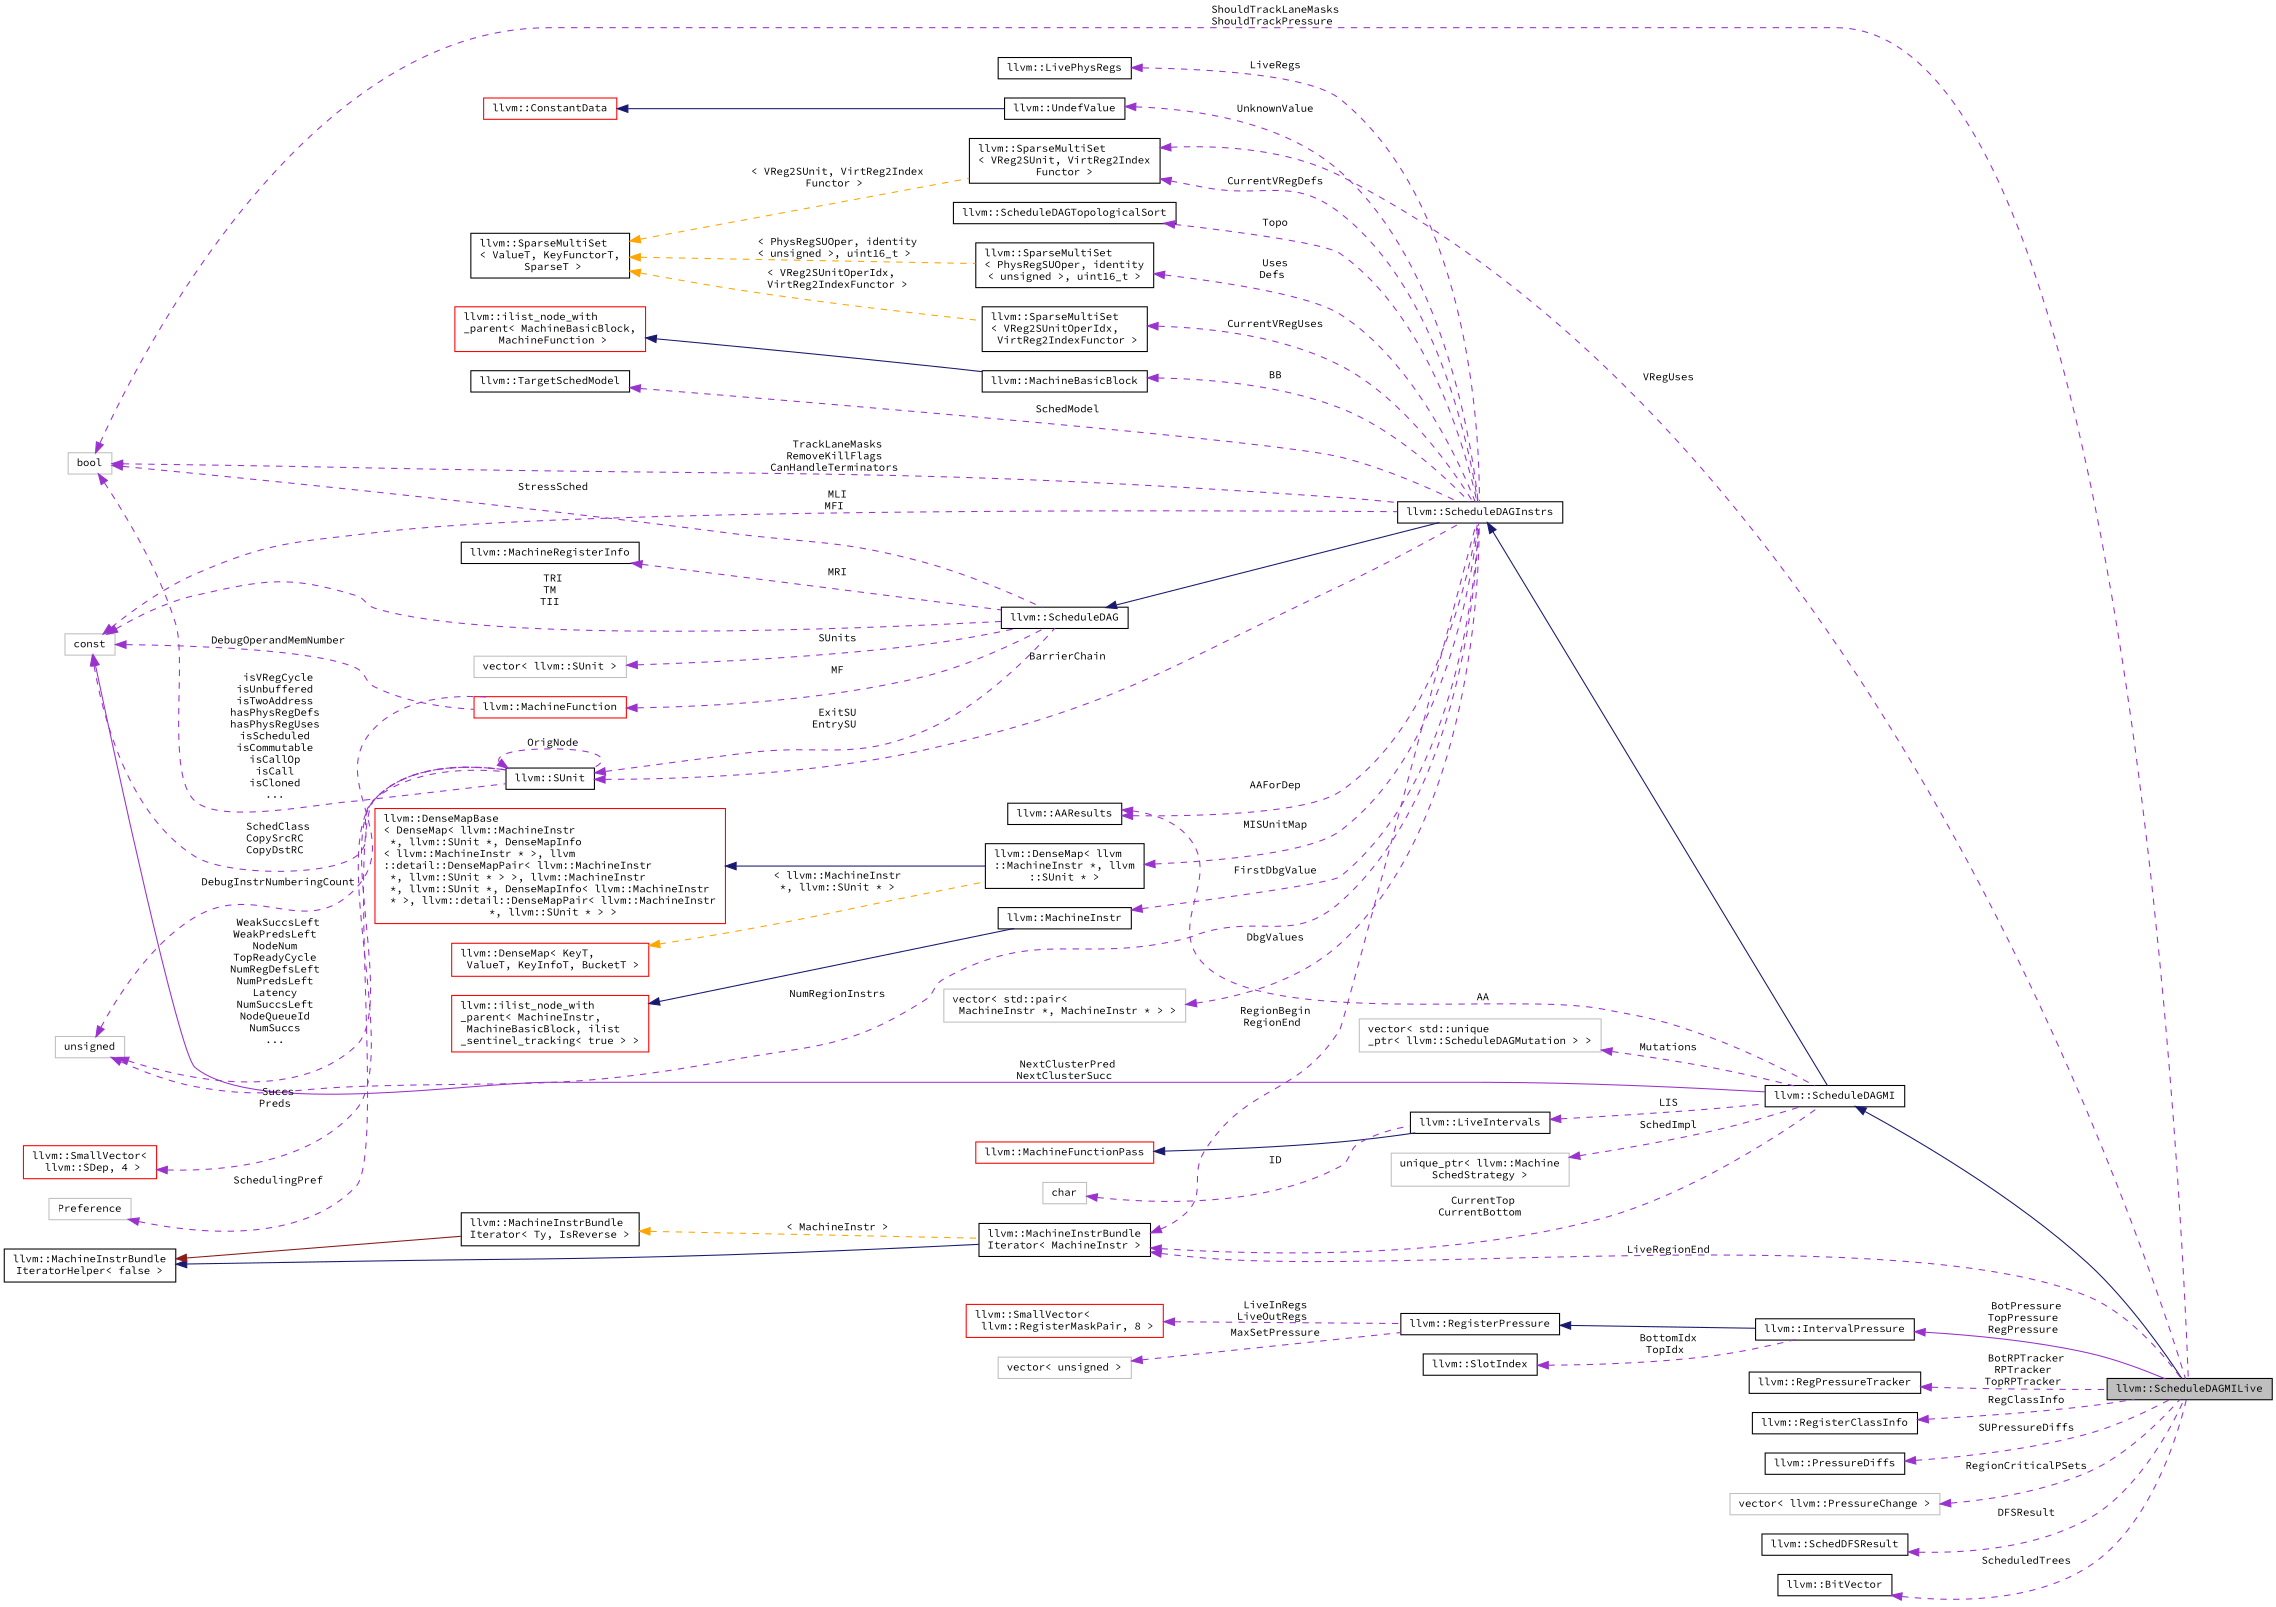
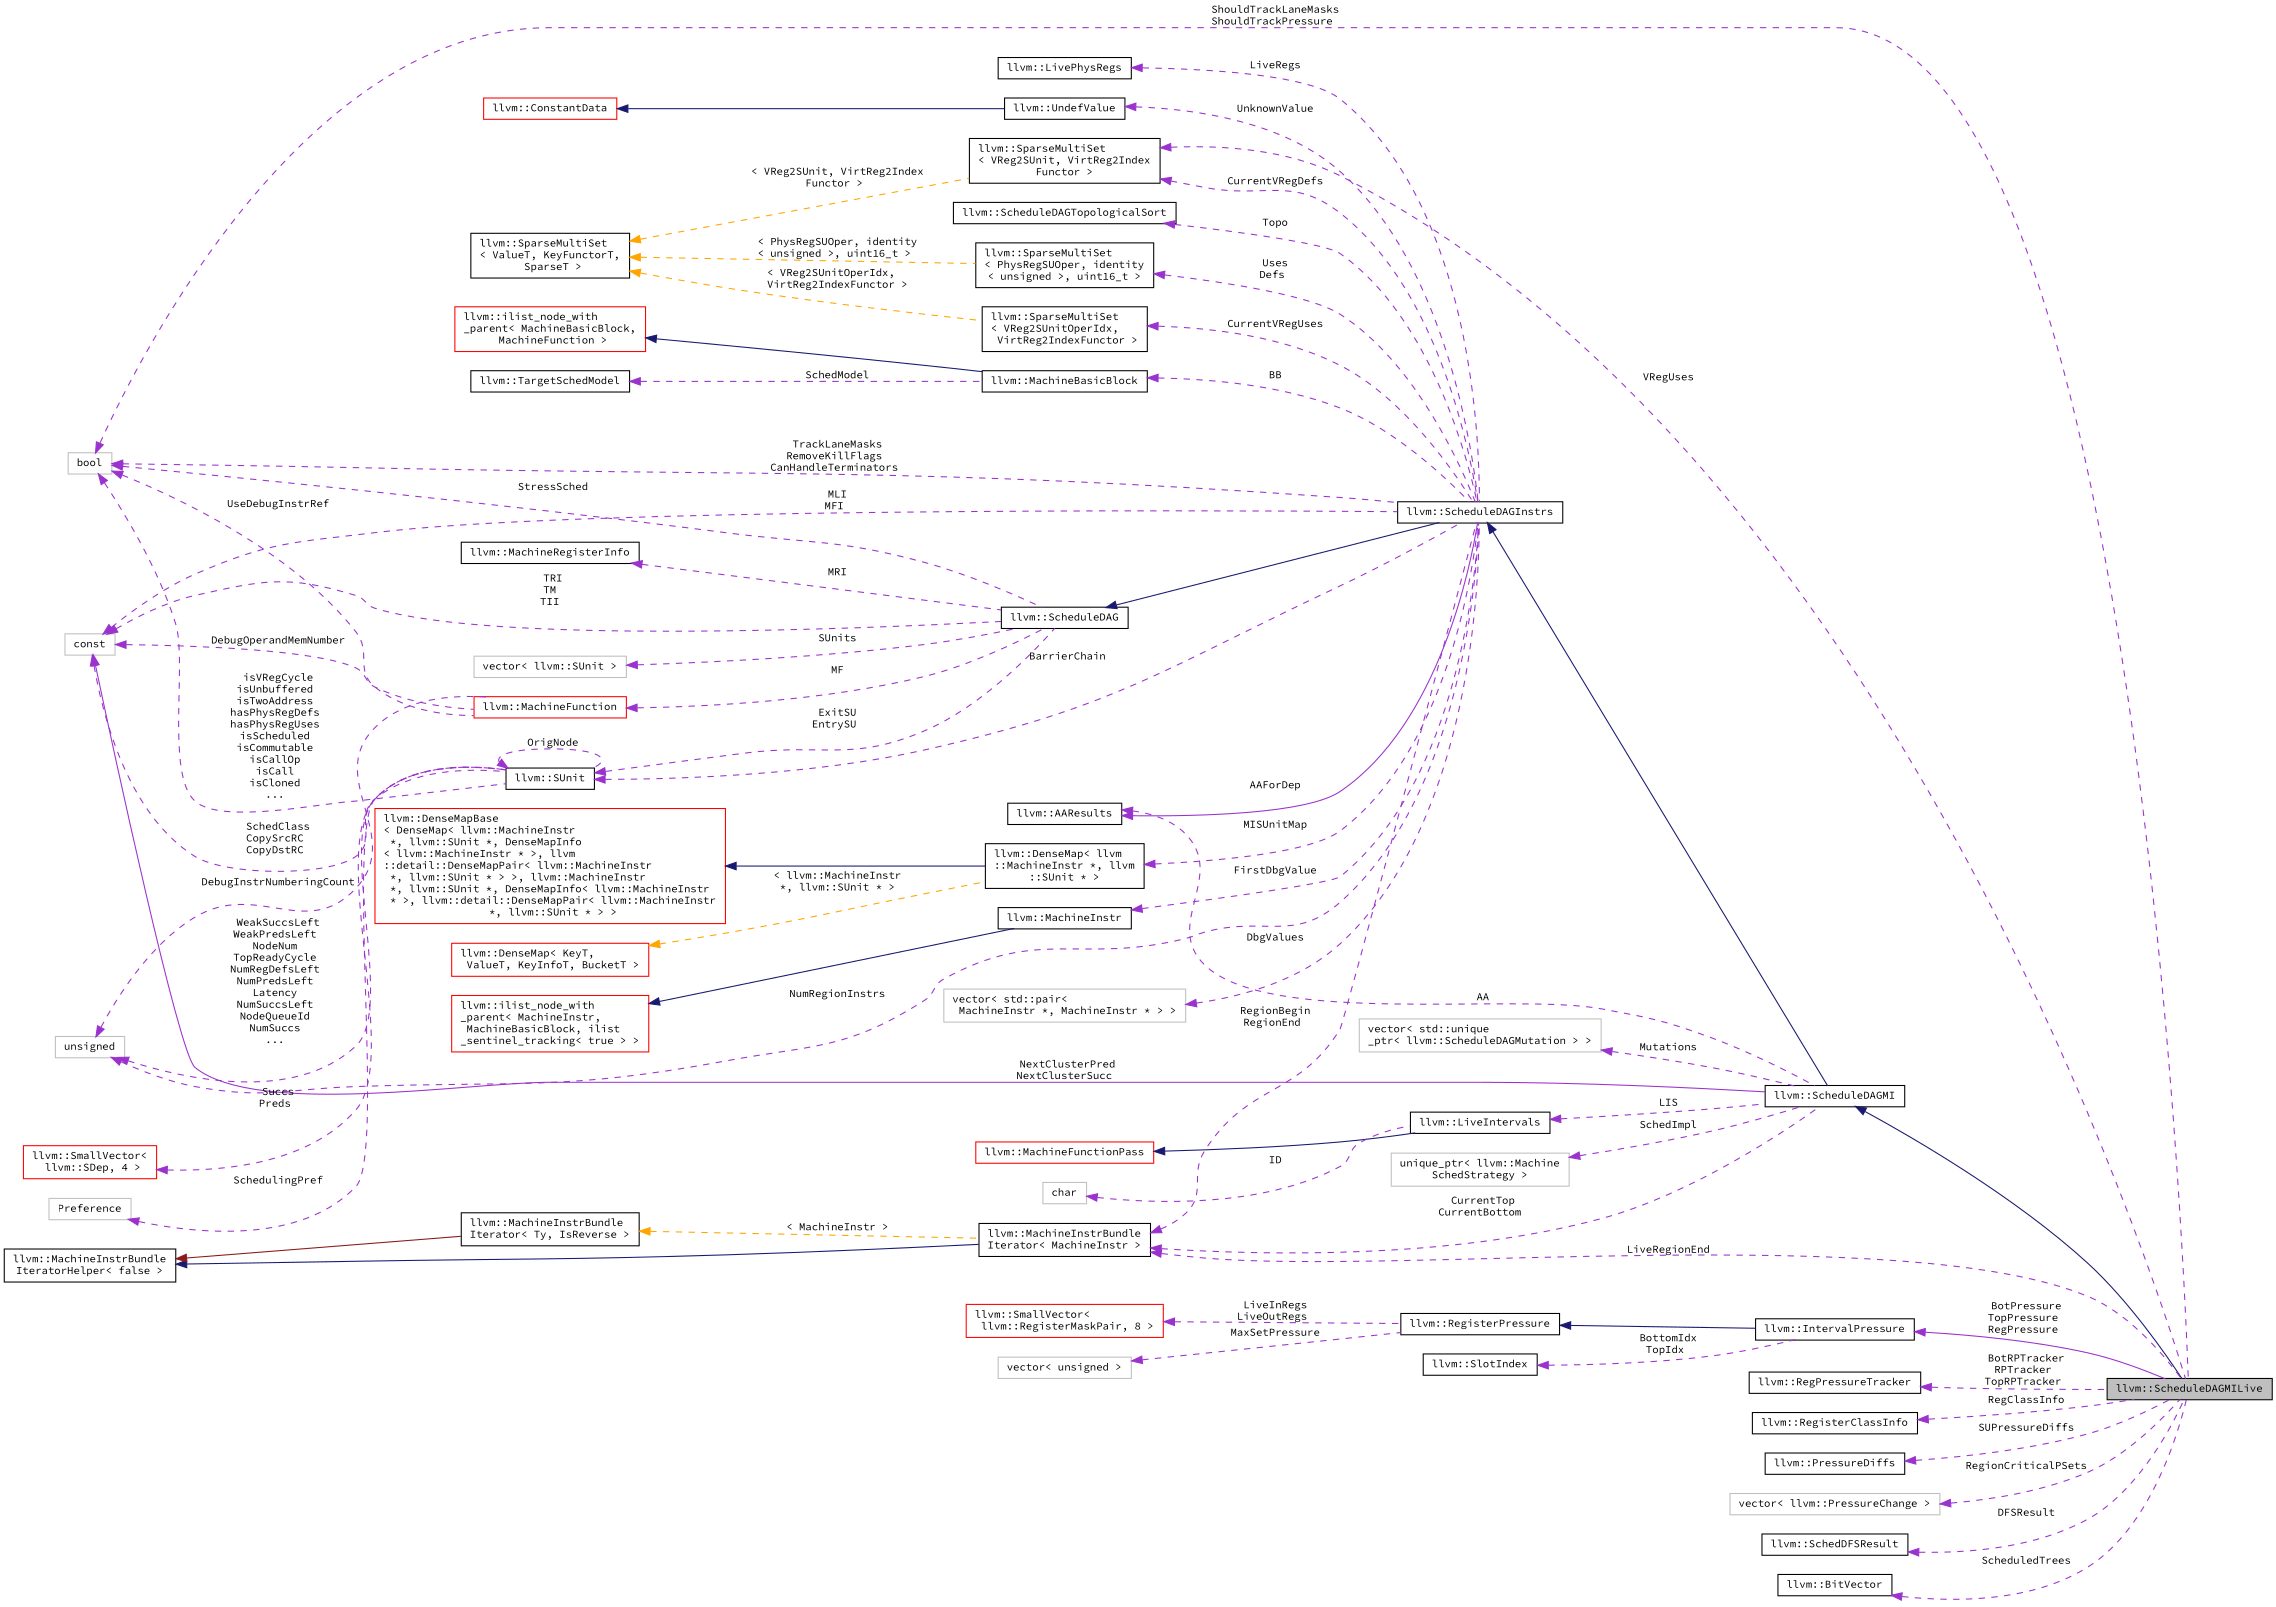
edge "llvm::ScheduleDAGInstrs" -> "llvm::TargetSchedModel": now "llvm::MachineBasicBlock" -> "llvm::TargetSchedModel"
edge "llvm::MachineFunction" -> "bool": added, label "UseDebugInstrRef"
edge "llvm::ScheduleDAGInstrs" -> "llvm::AAResults": style dashed -> solid
